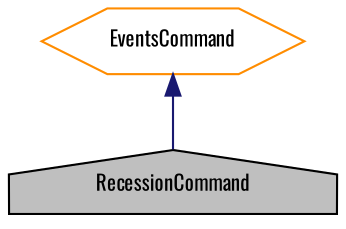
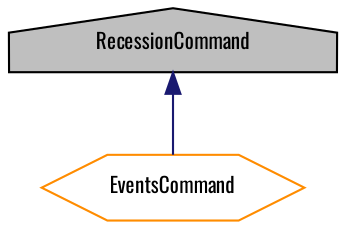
edge "RecessionCommand" -> "EventsCommand": reversed
